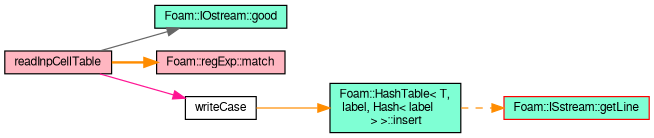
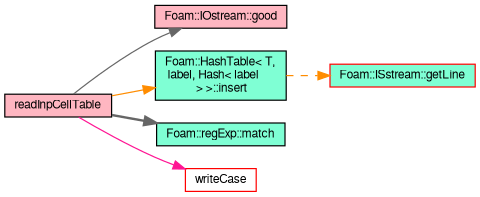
node "Foam::IOstream::good": fillcolor aquamarine -> lightpink
edge "readInpCellTable" -> "Foam::regExp::match": color darkorange -> gray40
node "Foam::regExp::match": fillcolor lightpink -> aquamarine
node "writeCase": color black -> red
edge "writeCase" -> "Foam::HashTable< T, label, Hash< label > >::insert": now "readInpCellTable" -> "Foam::HashTable< T, label, Hash< label > >::insert"
